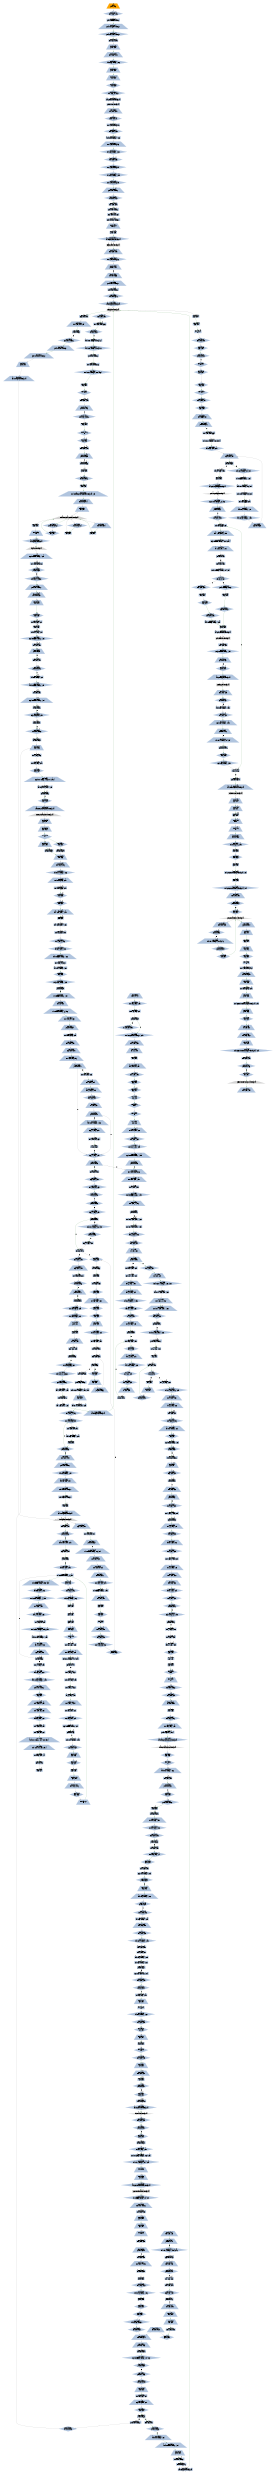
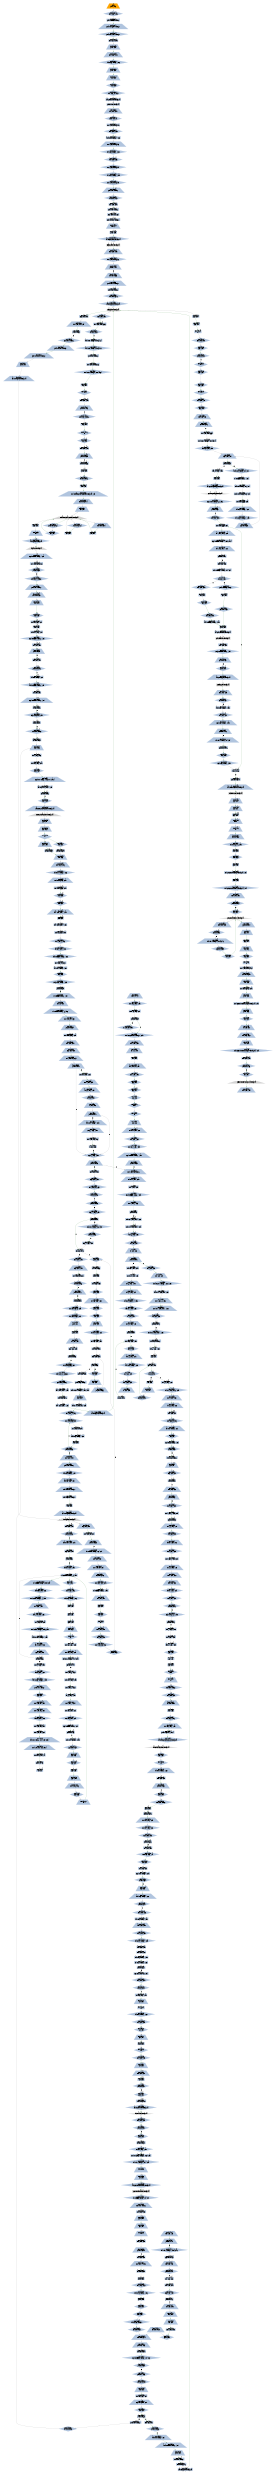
node "0x00403f07 testl %xffffff, %esi": label "0x00403f07 testl %xffffff, %esi" -> "0x00403f07 testl %esi, %esi"
node "0x0040f8bc andl $0xfffffff0<UINT8>, %ecx": shape trapezium -> diamond
